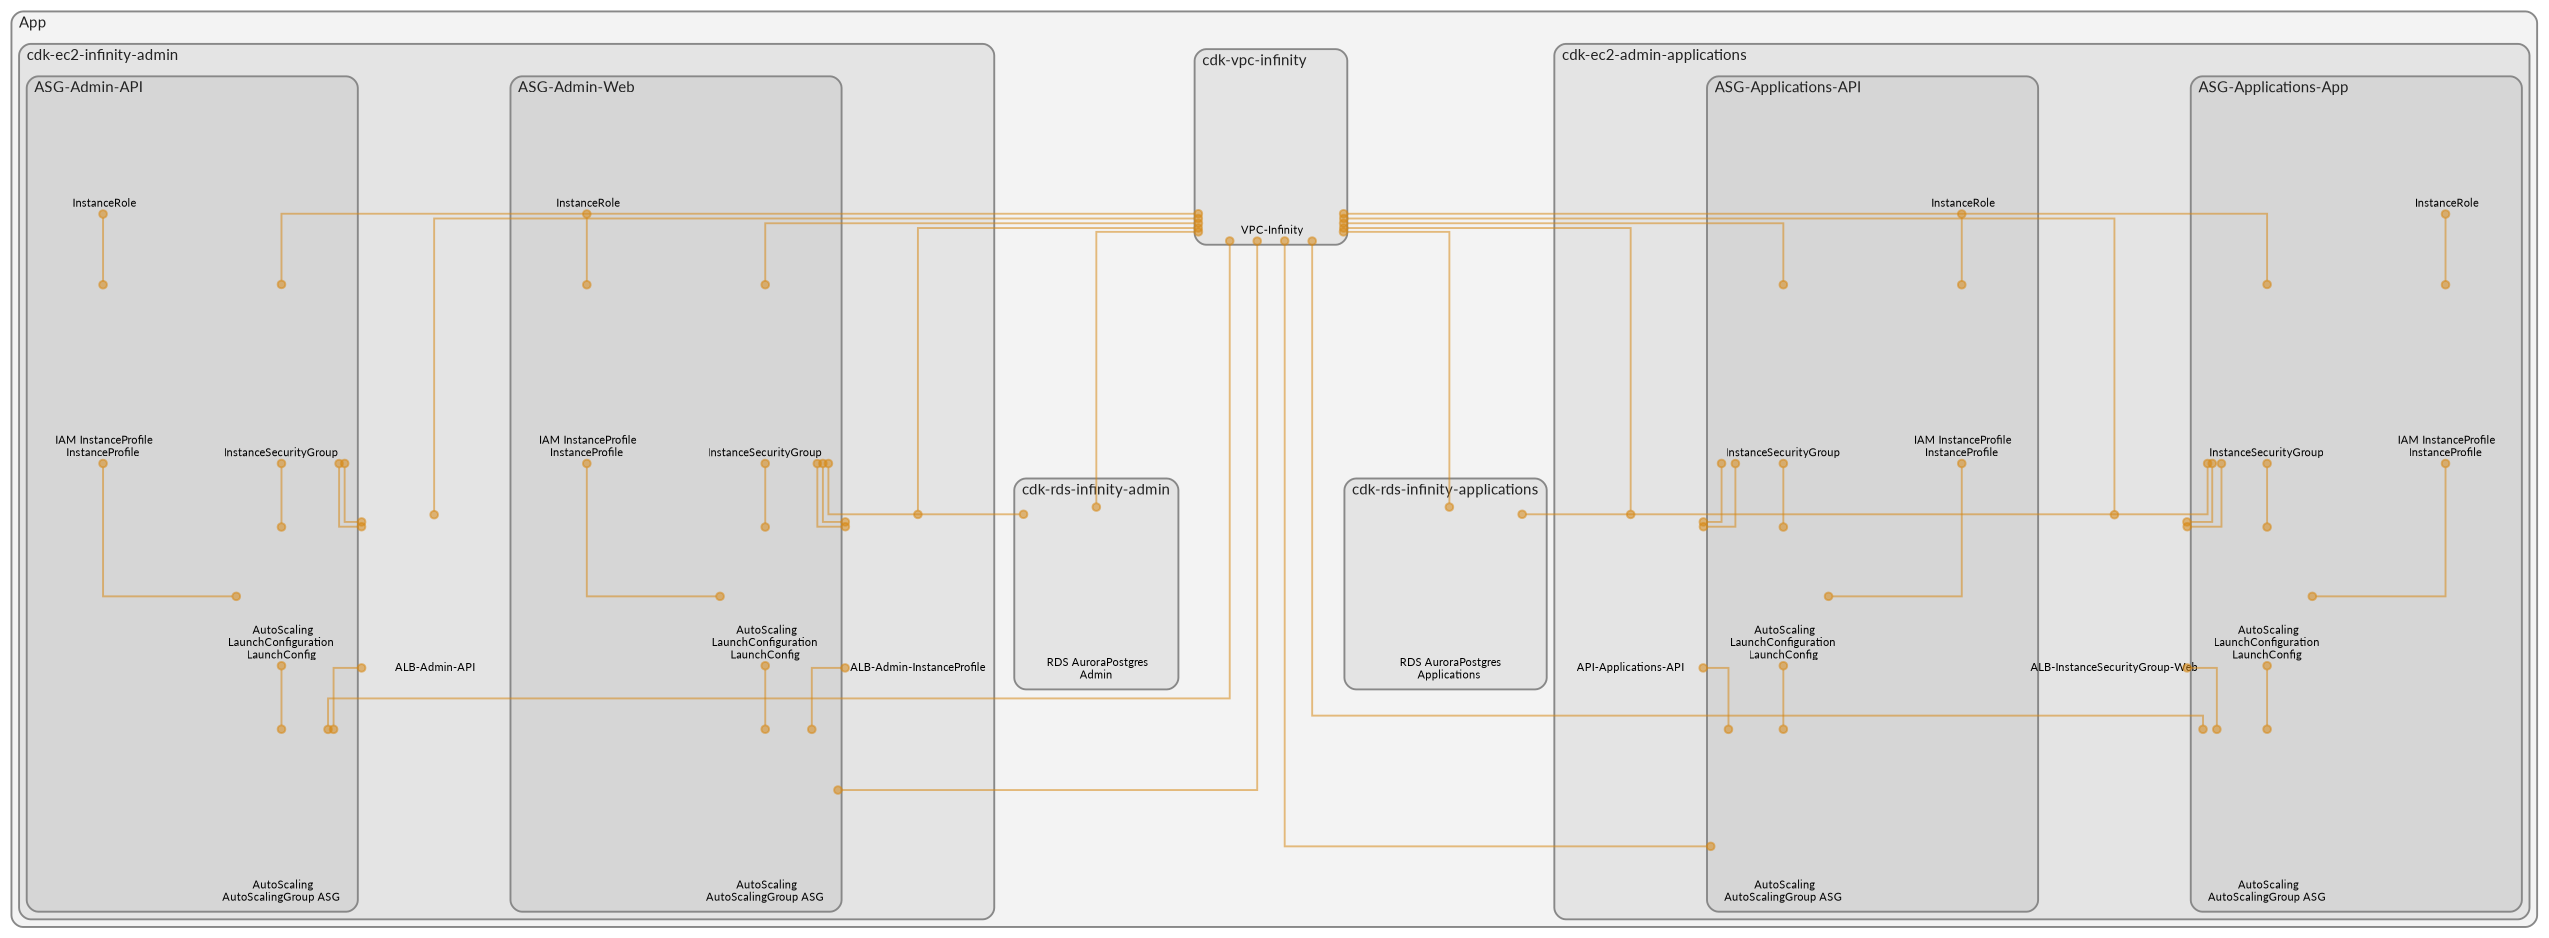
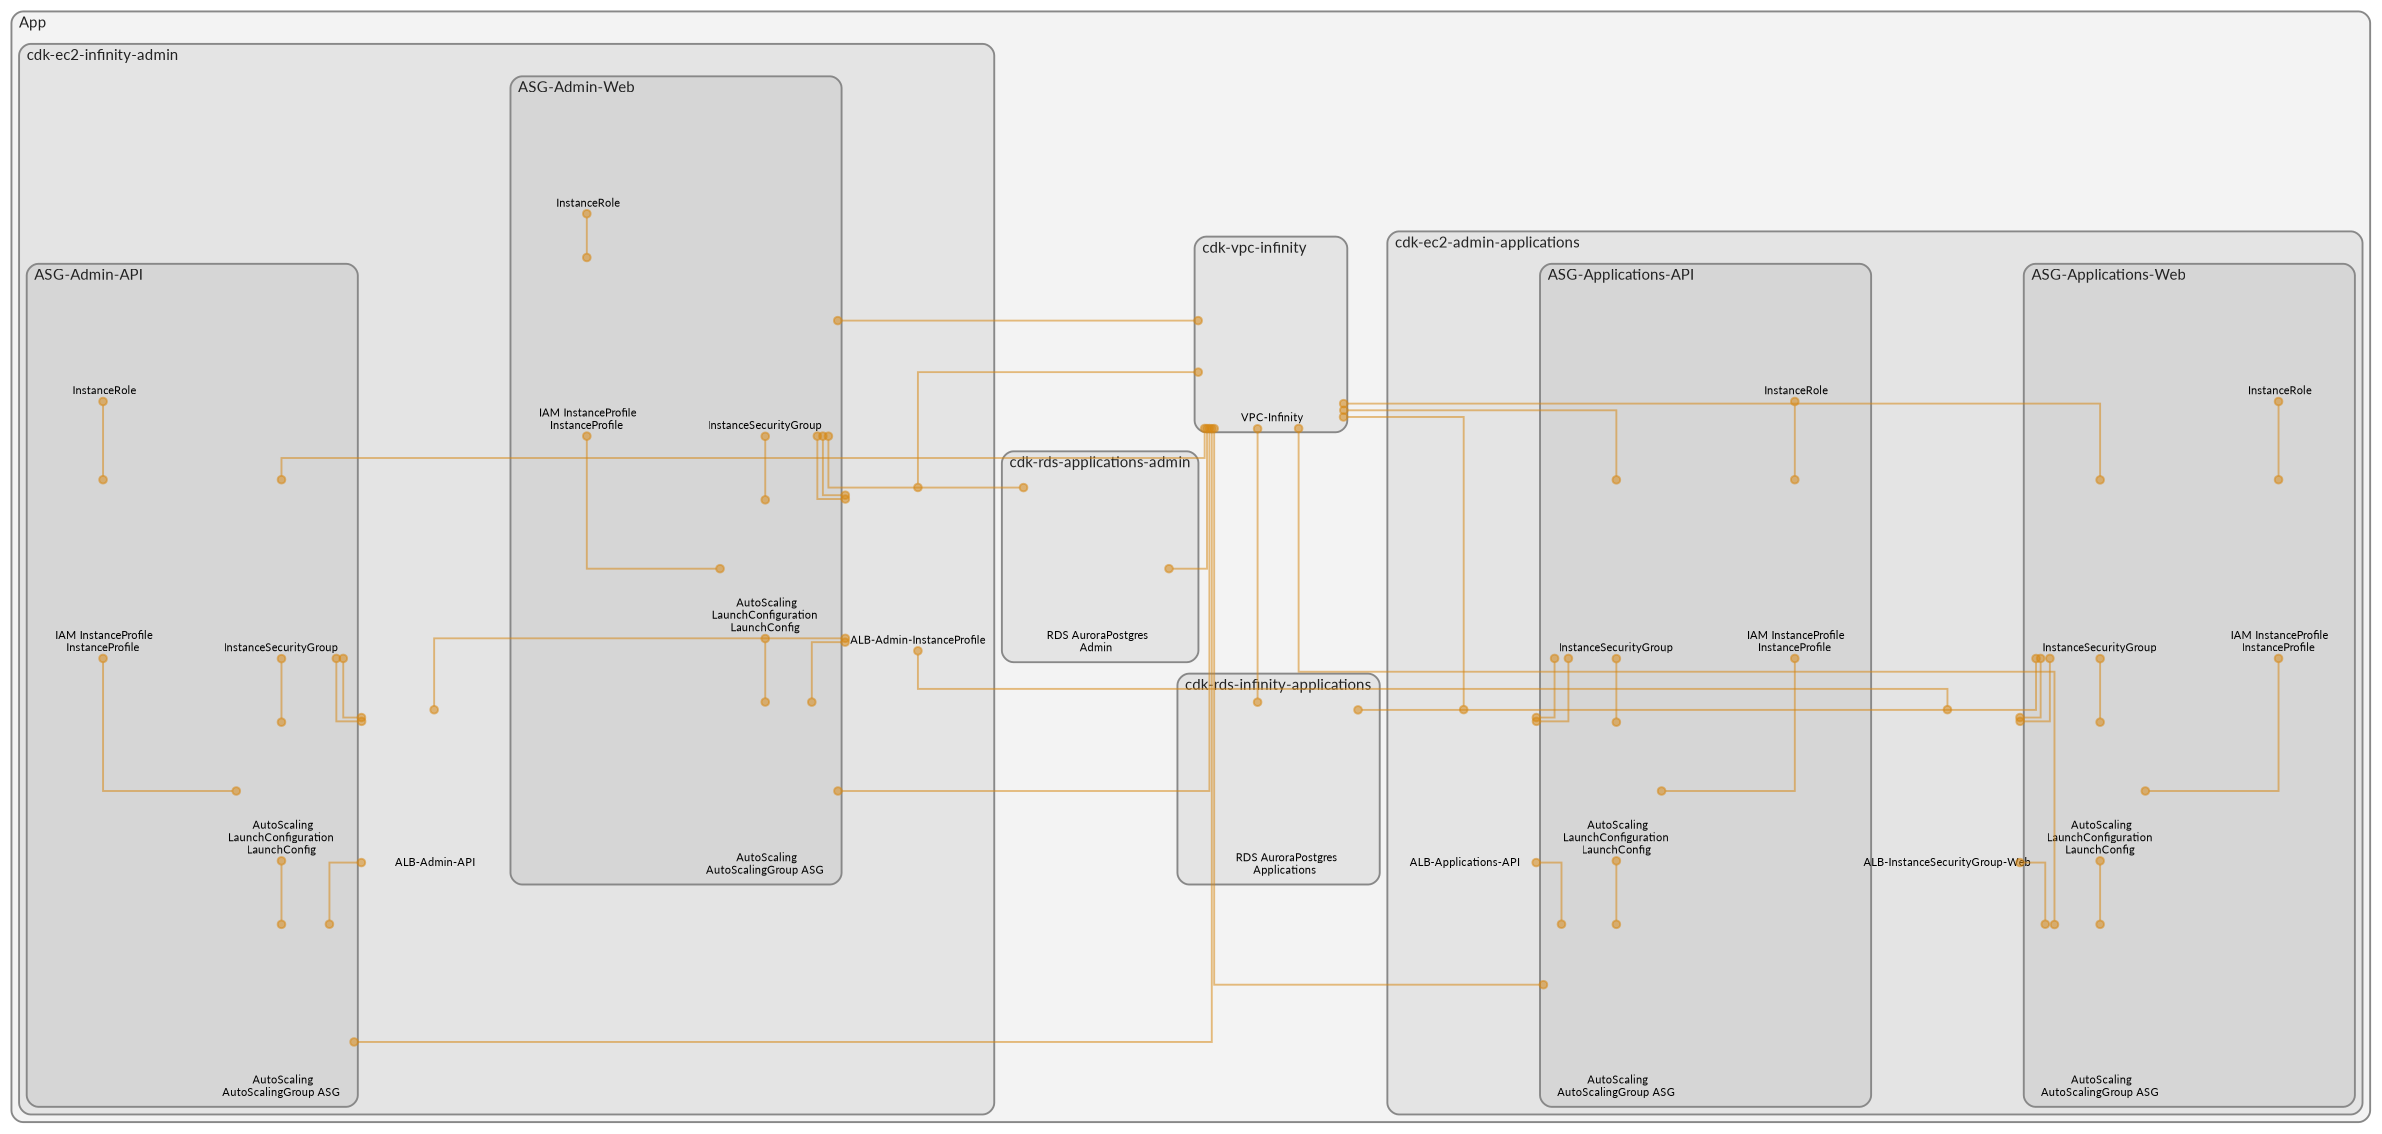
cluster "ASG-Applications-App": label "ASG-Applications-App" -> "ASG-Applications-Web"
edge "VPC-Infinity" -- "ALB-InstanceSecurityGroup-Web": now "ALB-Admin-InstanceProfile" -- "ALB-InstanceSecurityGroup-Web"
edge "VPC-Infinity" -- "ALB-Admin-API": now "ALB-Admin-InstanceProfile" -- "ALB-Admin-API"
cluster "cdk-rds-infinity-admin": label "cdk-rds-infinity-admin" -> "cdk-rds-applications-admin"
node "API-Applications-API": label "API-Applications-API" -> "ALB-Applications-API"
